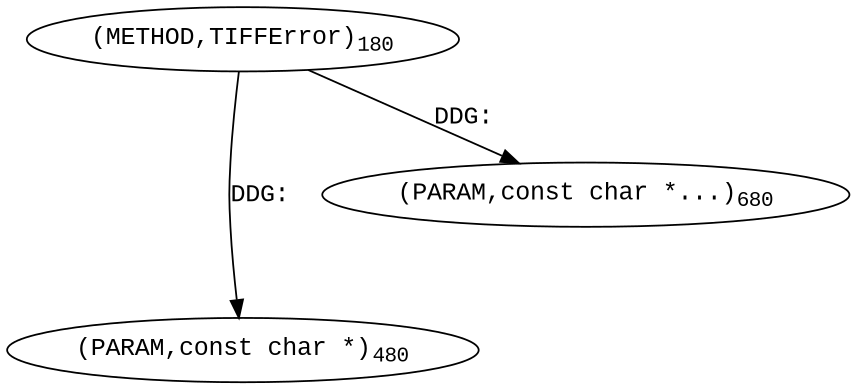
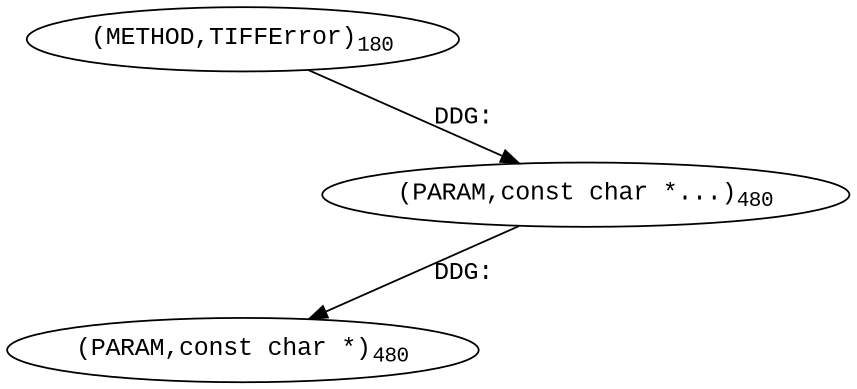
edge "(METHOD,TIFFError)" -> "(PARAM,const char *)": now "(PARAM,const char *...)" -> "(PARAM,const char *)"
node "(PARAM,const char *...)": text "680" -> "480"
